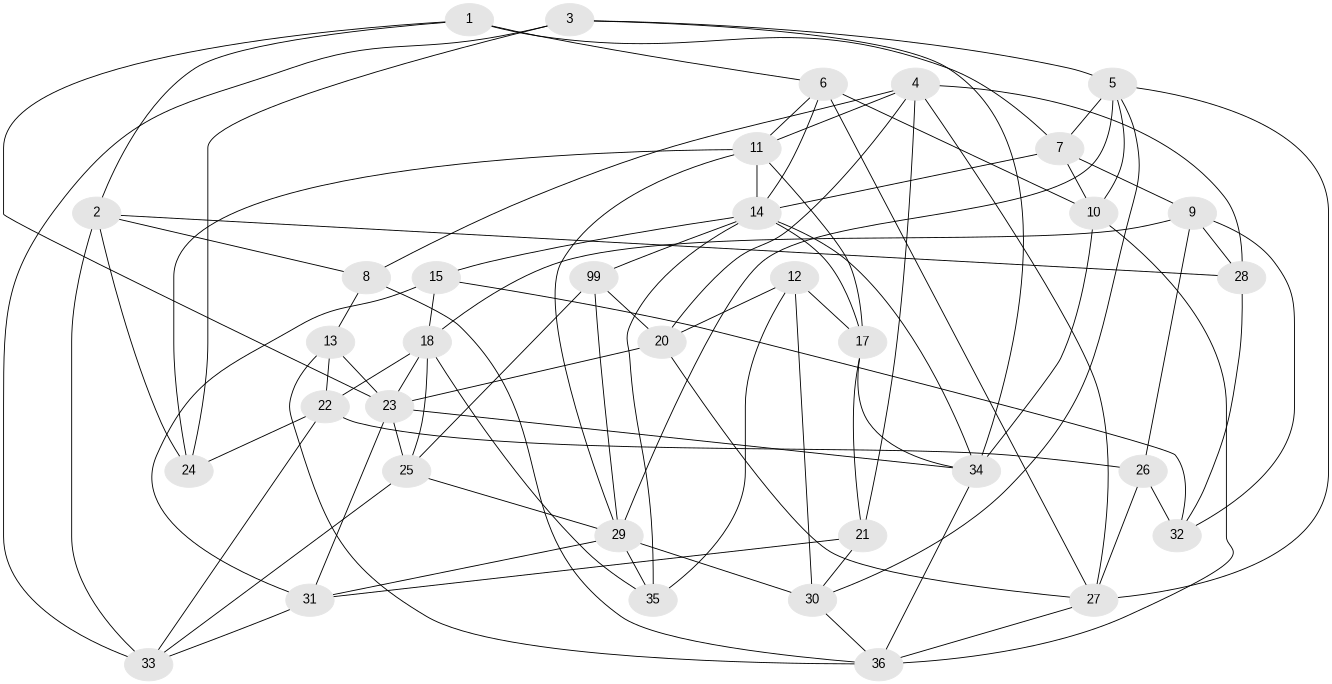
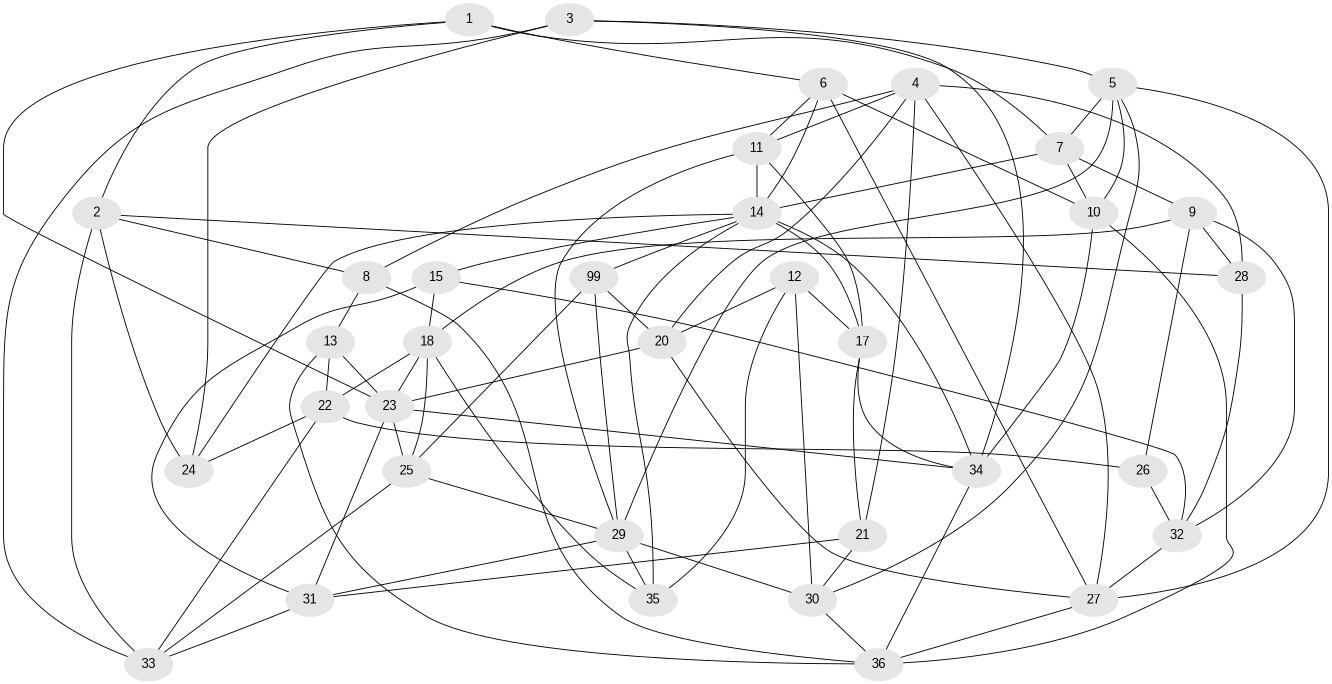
edge "11" -- "24": now "14" -- "24"
edge "26" -- "27": now "32" -- "27"
